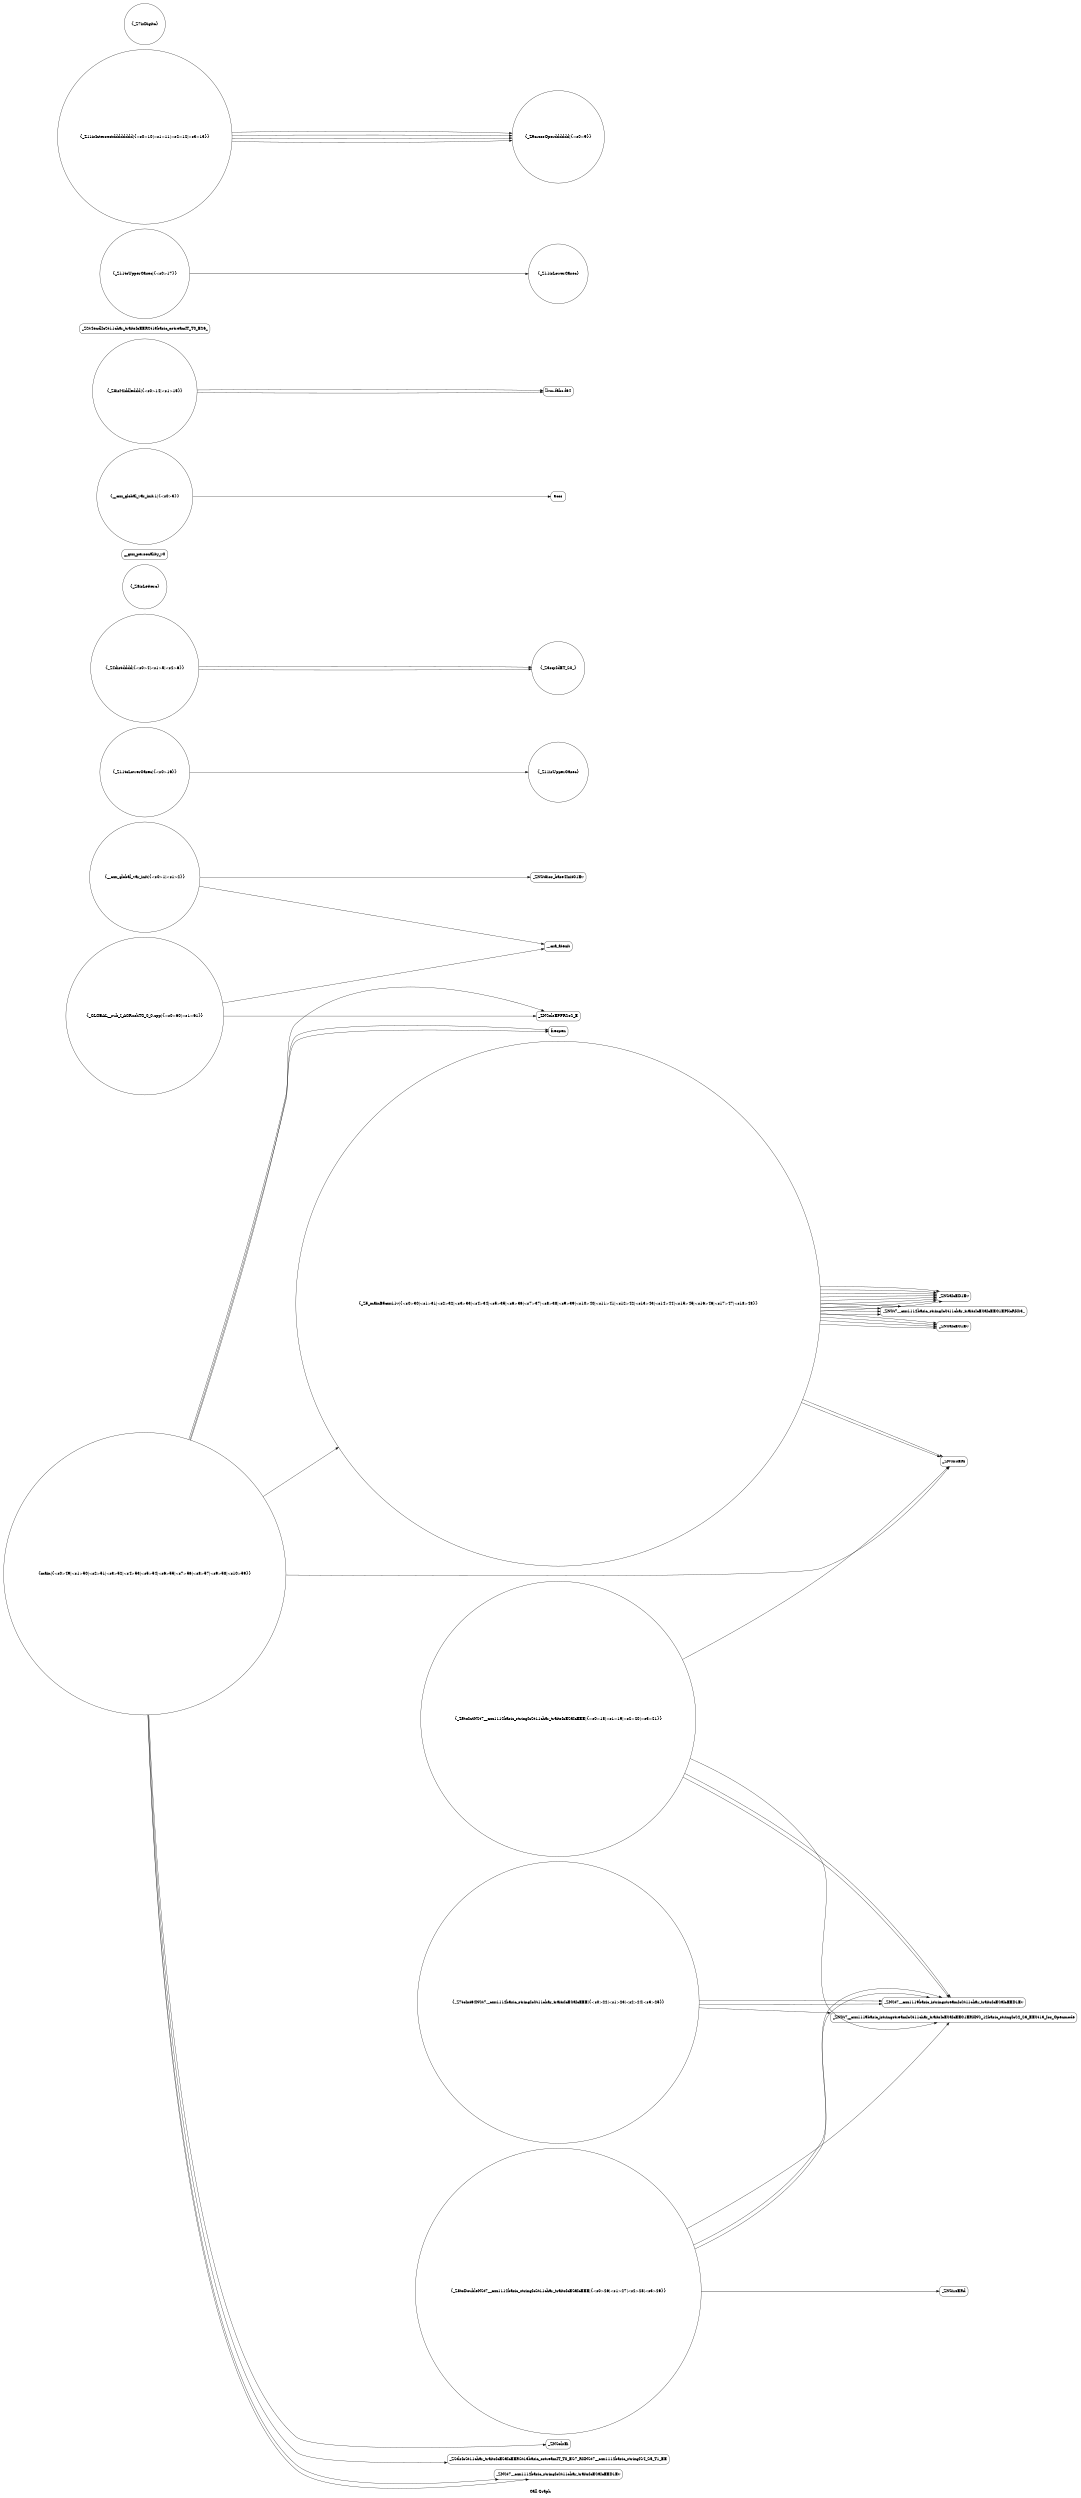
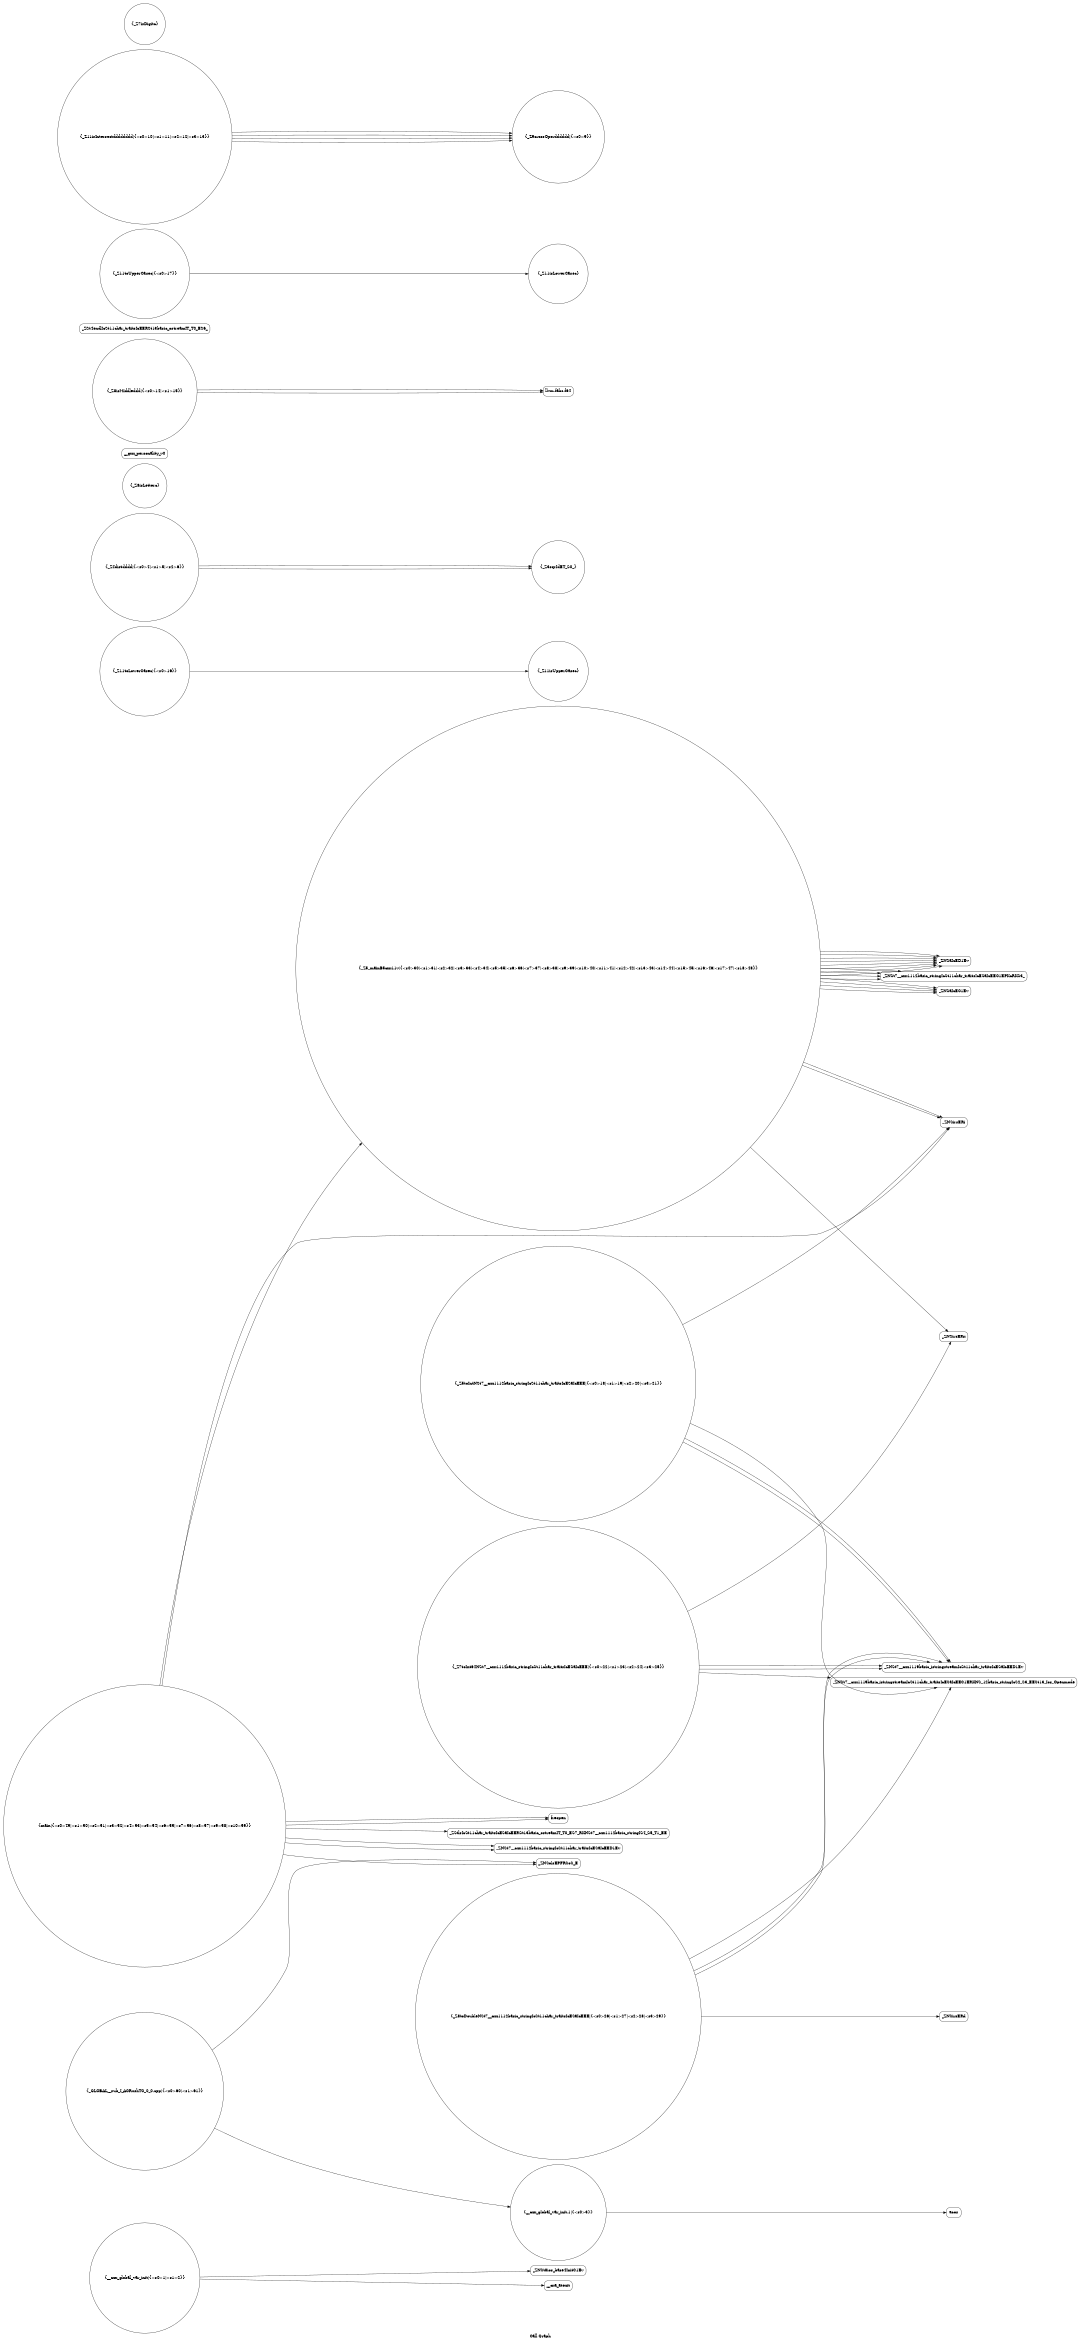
edge "{_GLOBAL__sub_I_ACRushTC_0_0.cpp|{<s0>60|<s1>61}}" -> "__cxa_atexit": now "{_GLOBAL__sub_I_ACRushTC_0_0.cpp|{<s0>60|<s1>61}}" -> "{__cxx_global_var_init.1|{<s0>3}}"
node "_ZNSirsERx": added
node "_ZNSolsEi": removed
